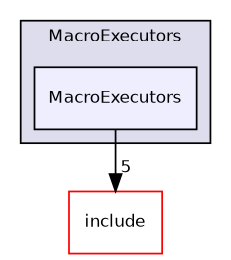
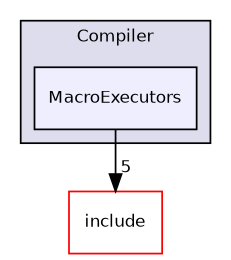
cluster "MacroExecutors": label "MacroExecutors" -> "Compiler"
